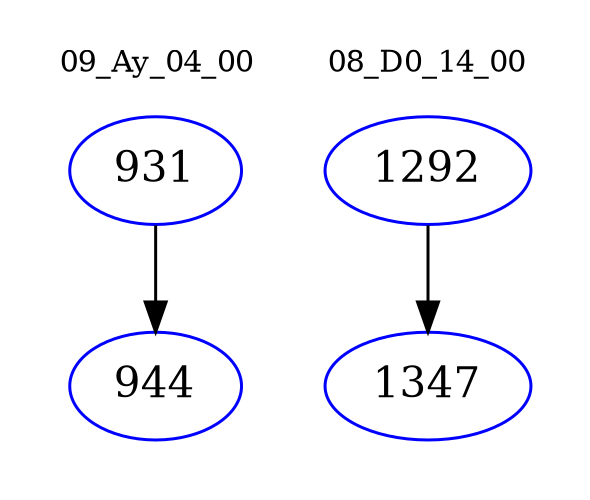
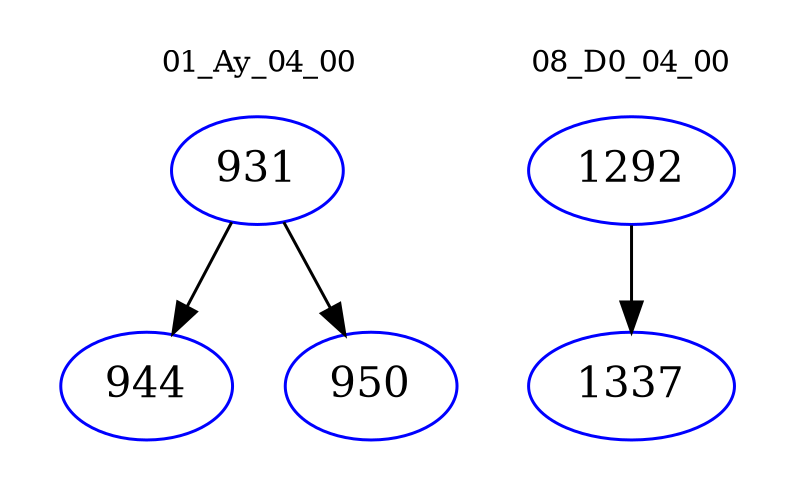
cluster "09_Ay_04_00": label "09_Ay_04_00" -> "01_Ay_04_00"
cluster "08_D0_14_00": label "08_D0_14_00" -> "08_D0_04_00"
node "950": added
node "1347": label "1347" -> "1337"
